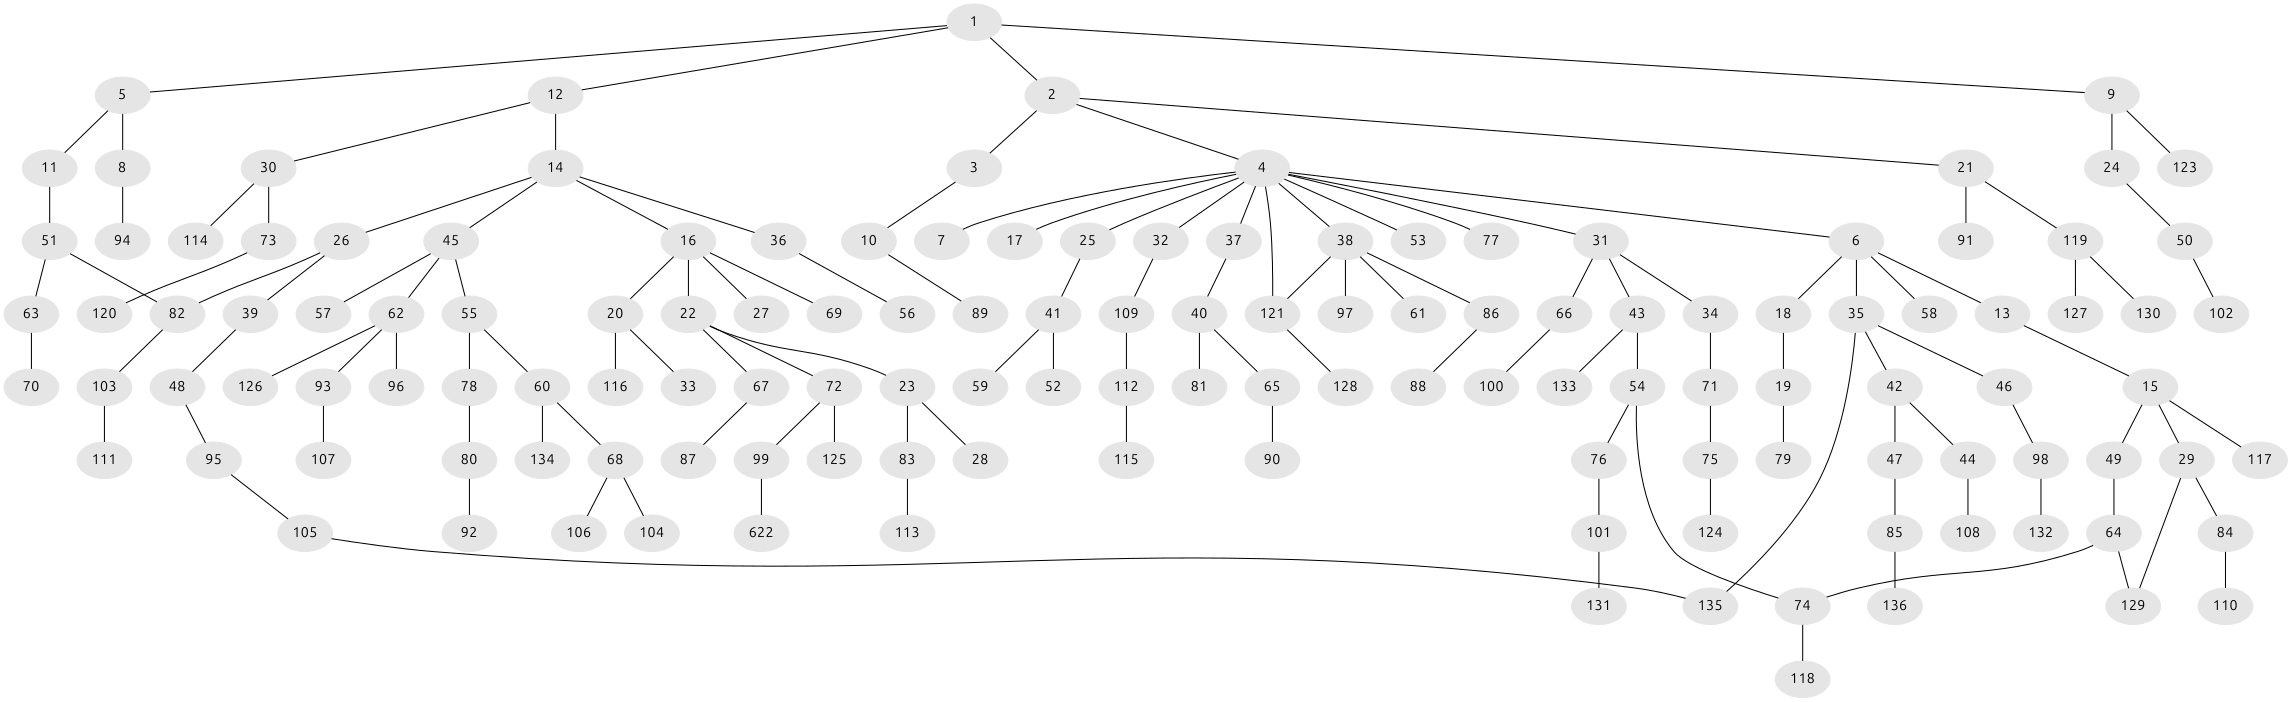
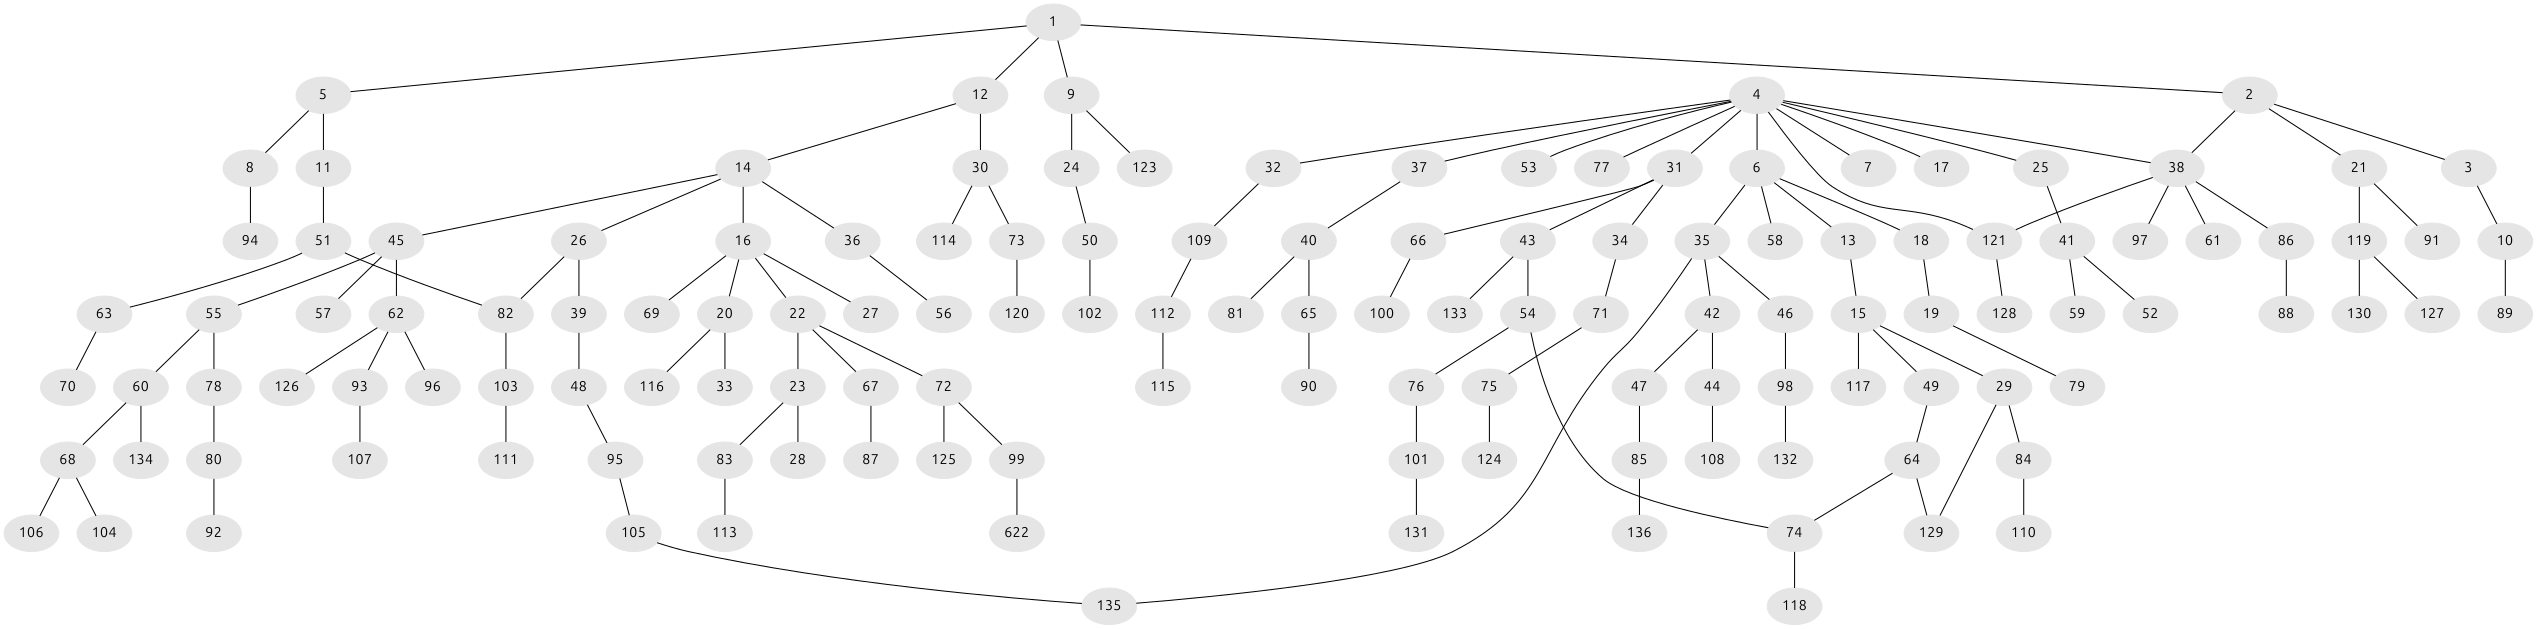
edge "2" -- "4": now "2" -- "38"
